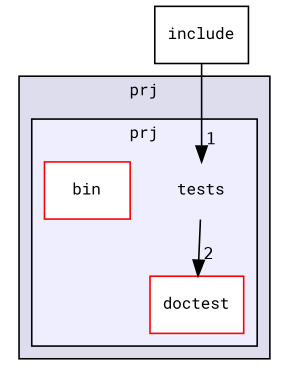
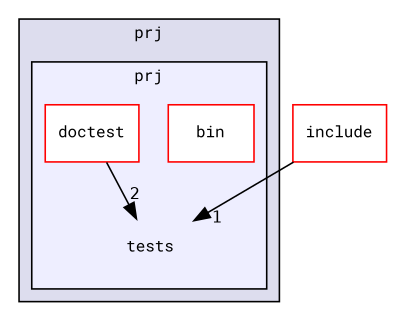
node "include": color black -> red
edge "tests" -> "doctest": reversed
